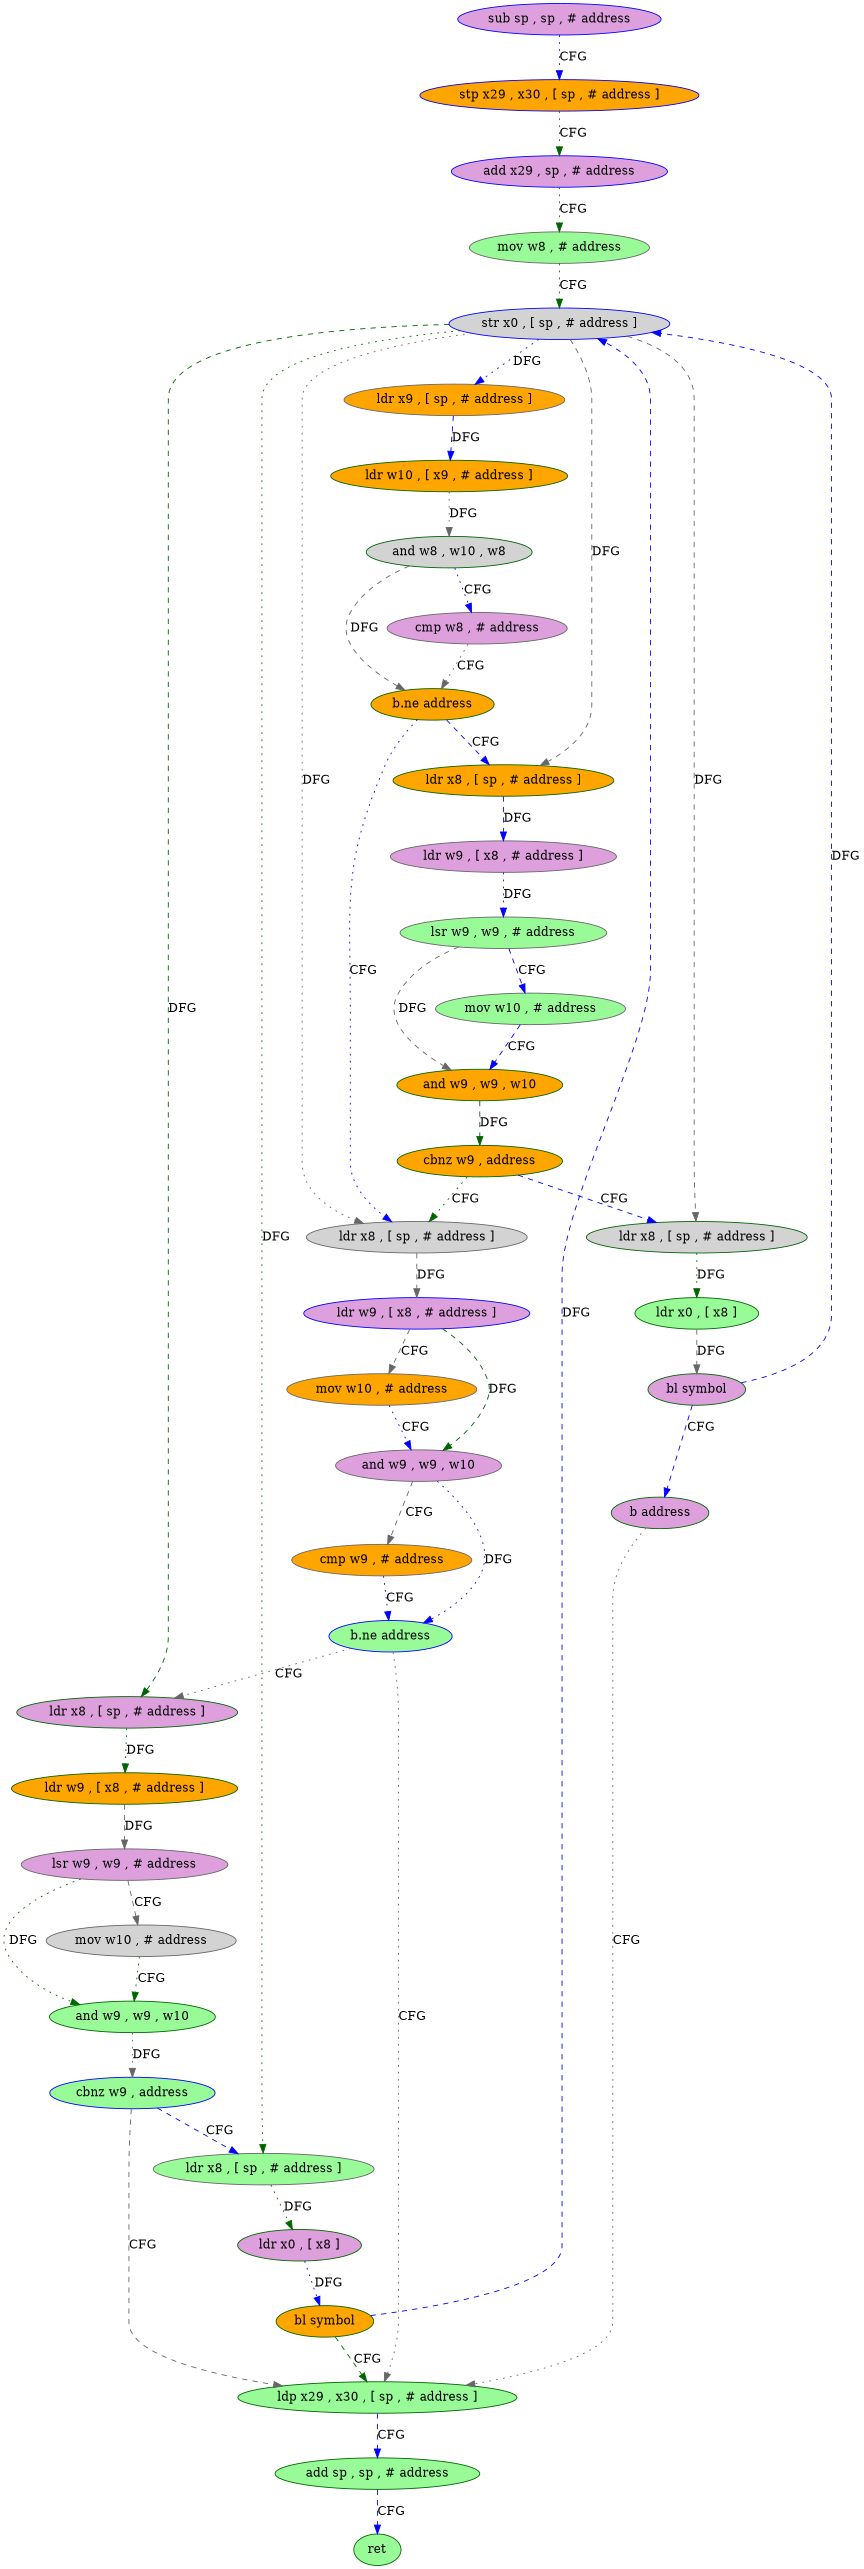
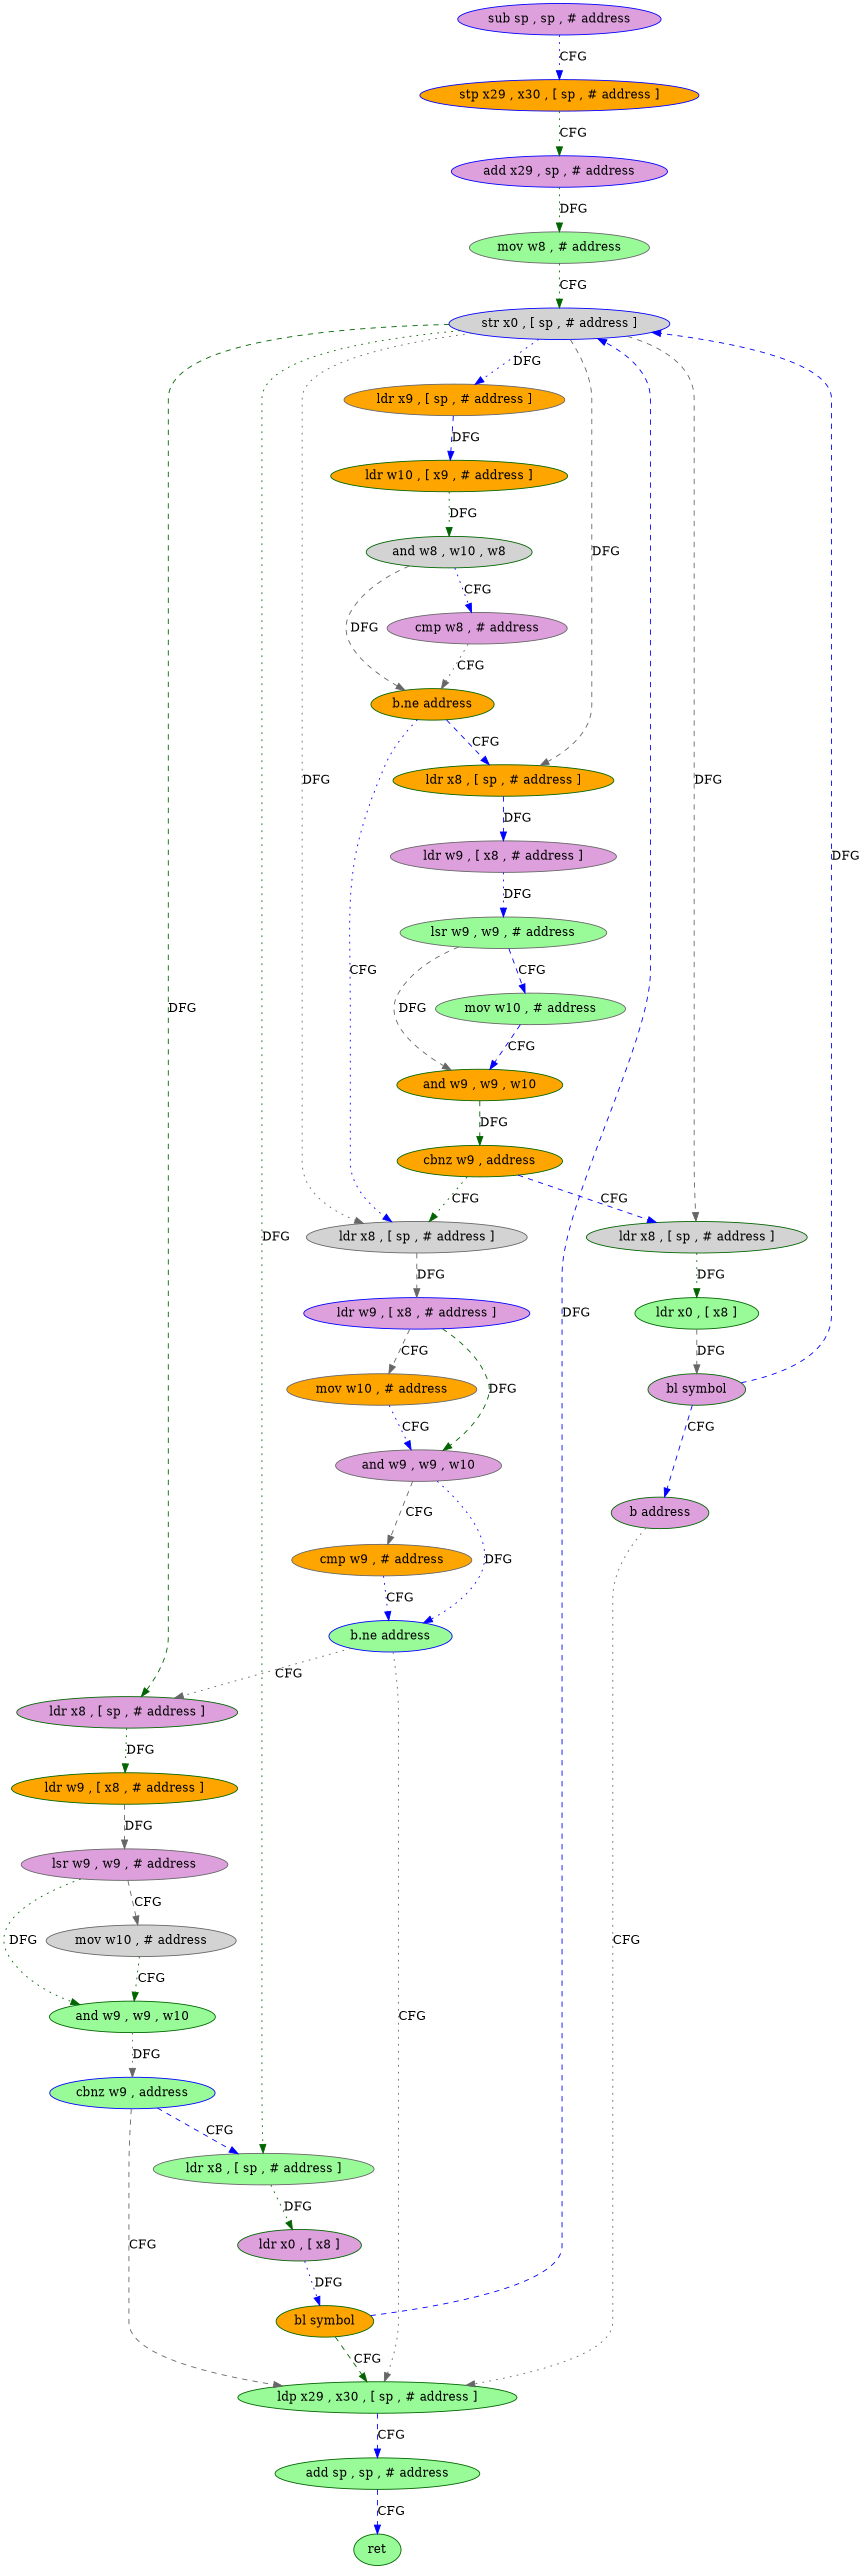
edge "add x29 , sp , # address" -> "mov w8 , # address": label "CFG" -> "DFG"
edge "ldr w10 , [ x9 , # address ]" -> "and w8 , w10 , w8": color gray40 -> darkgreen
